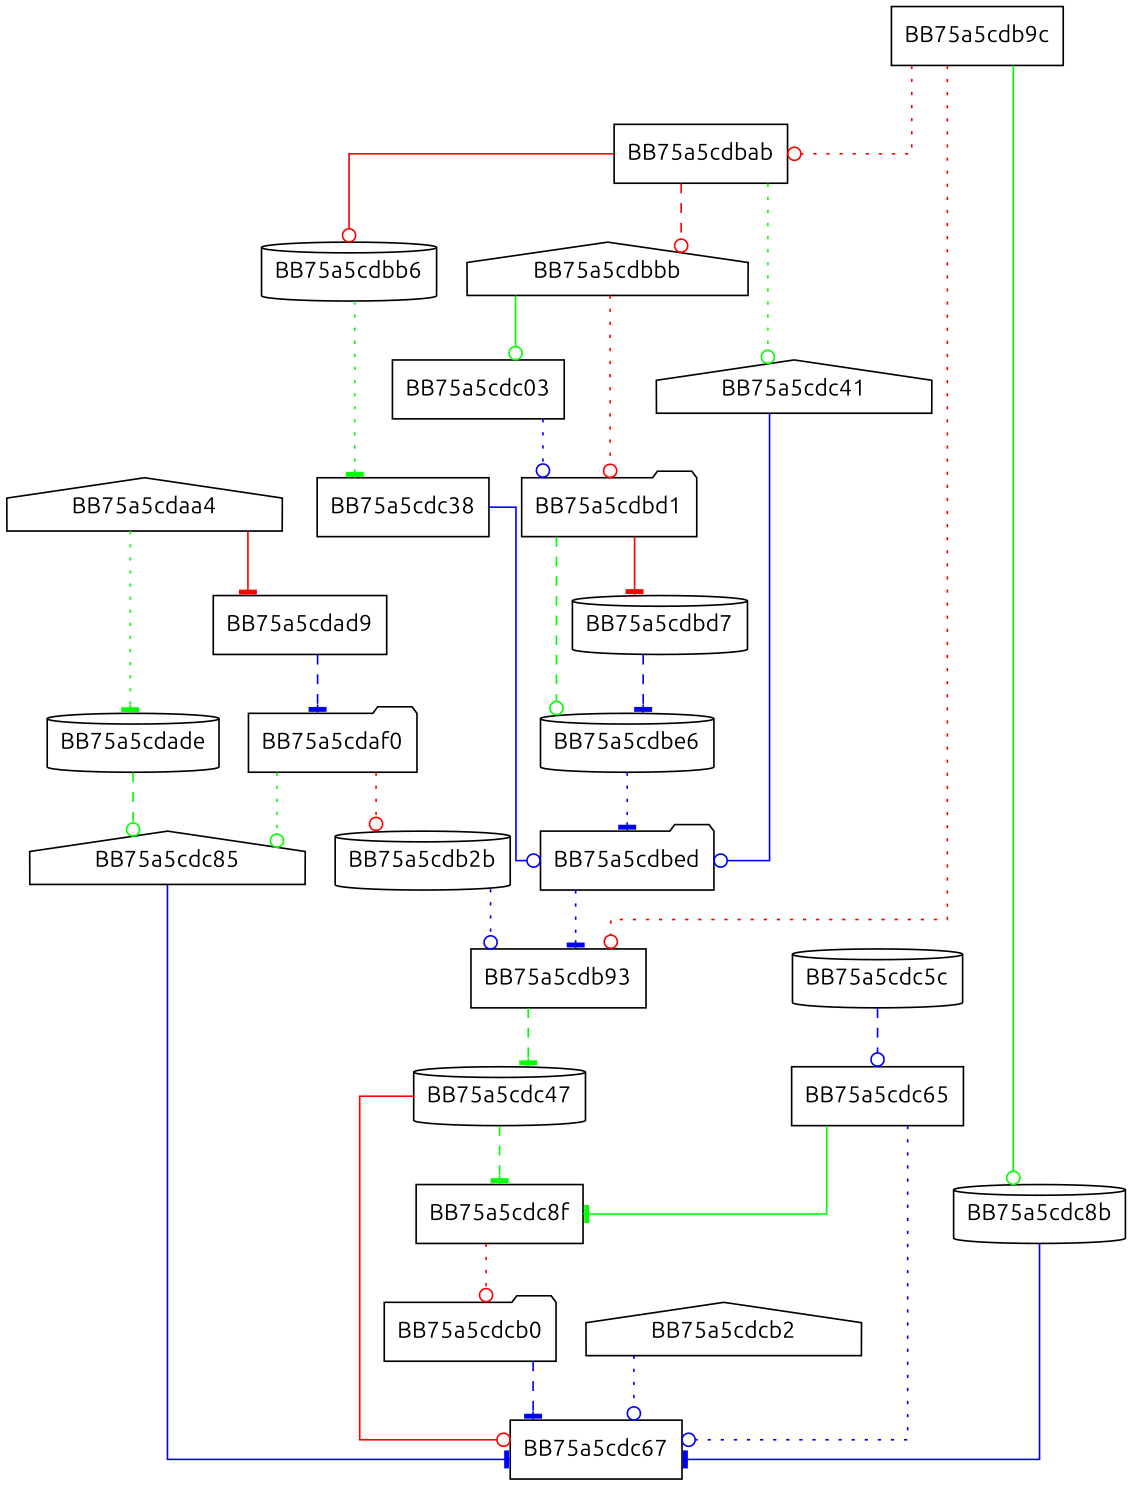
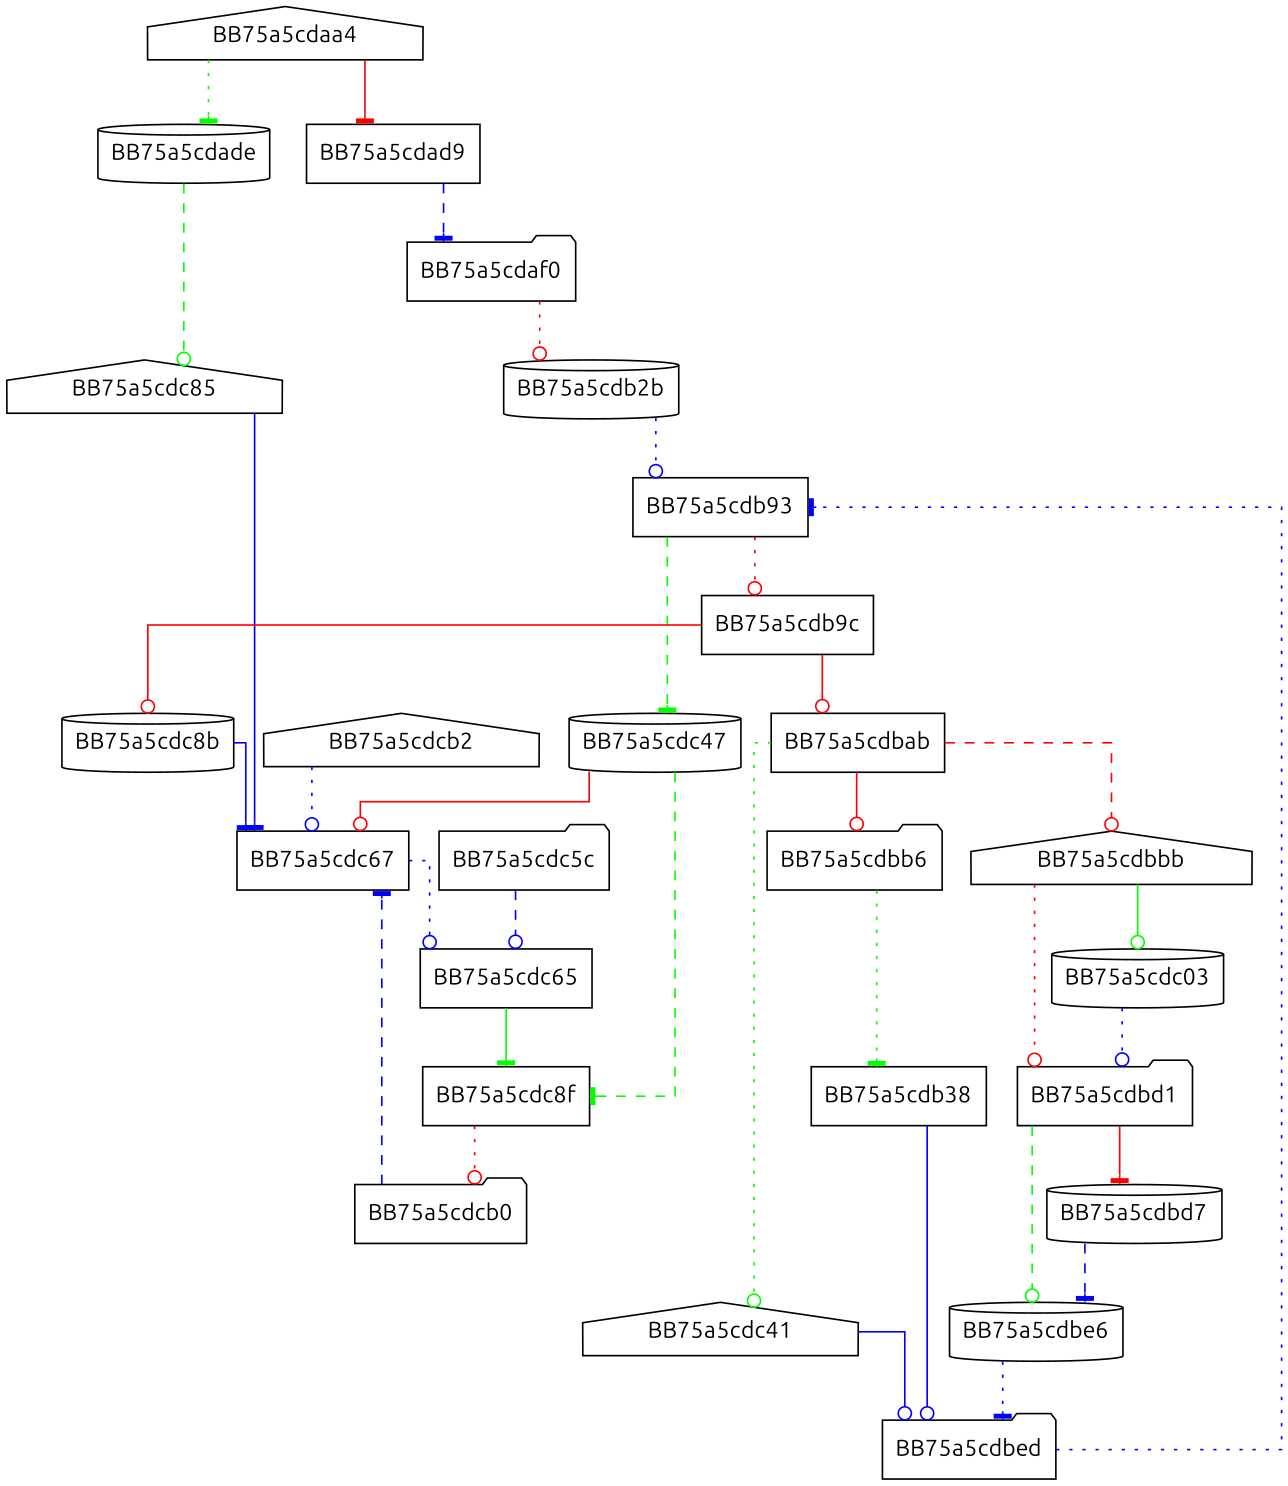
edge "BB75a5cdb9c" -> "BB75a5cdbab": style dotted -> solid
node "BB75a5cdbb6": shape cylinder -> folder
node "BB75a5cdc03": shape box -> cylinder
node "BB75a5cdc38": label "BB75a5cdc38" -> "BB75a5cdb38"
edge "BB75a5cdb9c" -> "BB75a5cdc8b": color green -> red
edge "BB75a5cdb9c" -> "BB75a5cdb93": reversed
edge "BB75a5cdaf0" -> "BB75a5cdc85": removed
node "BB75a5cdc5c": shape cylinder -> folder
edge "BB75a5cdc65" -> "BB75a5cdc67": reversed
